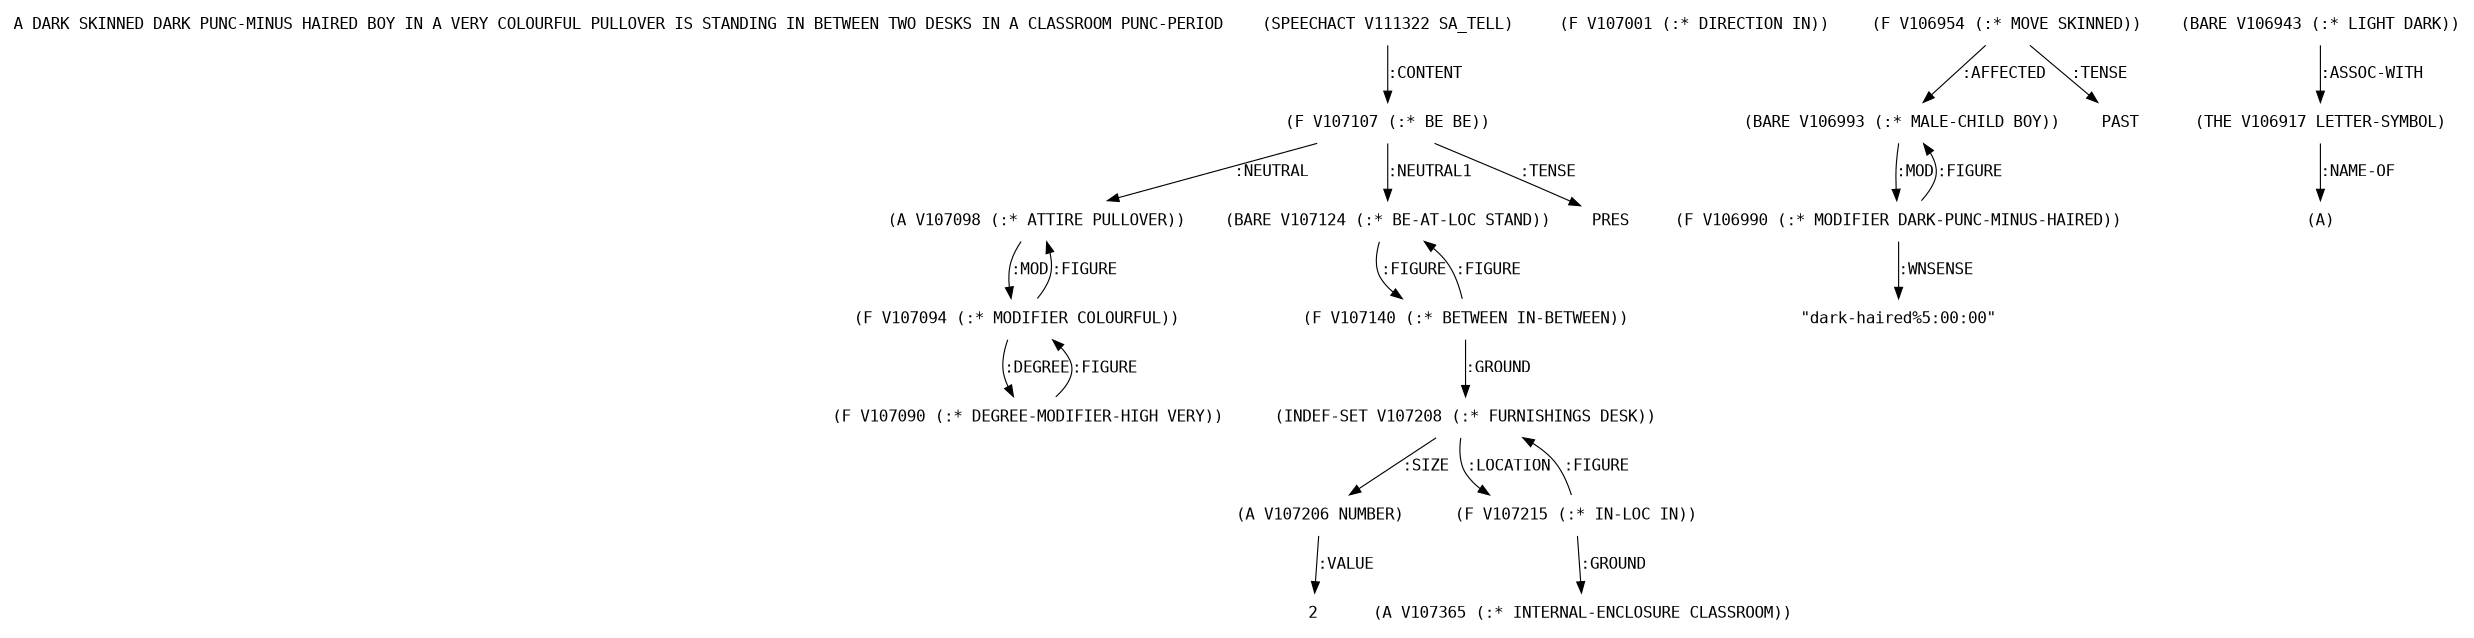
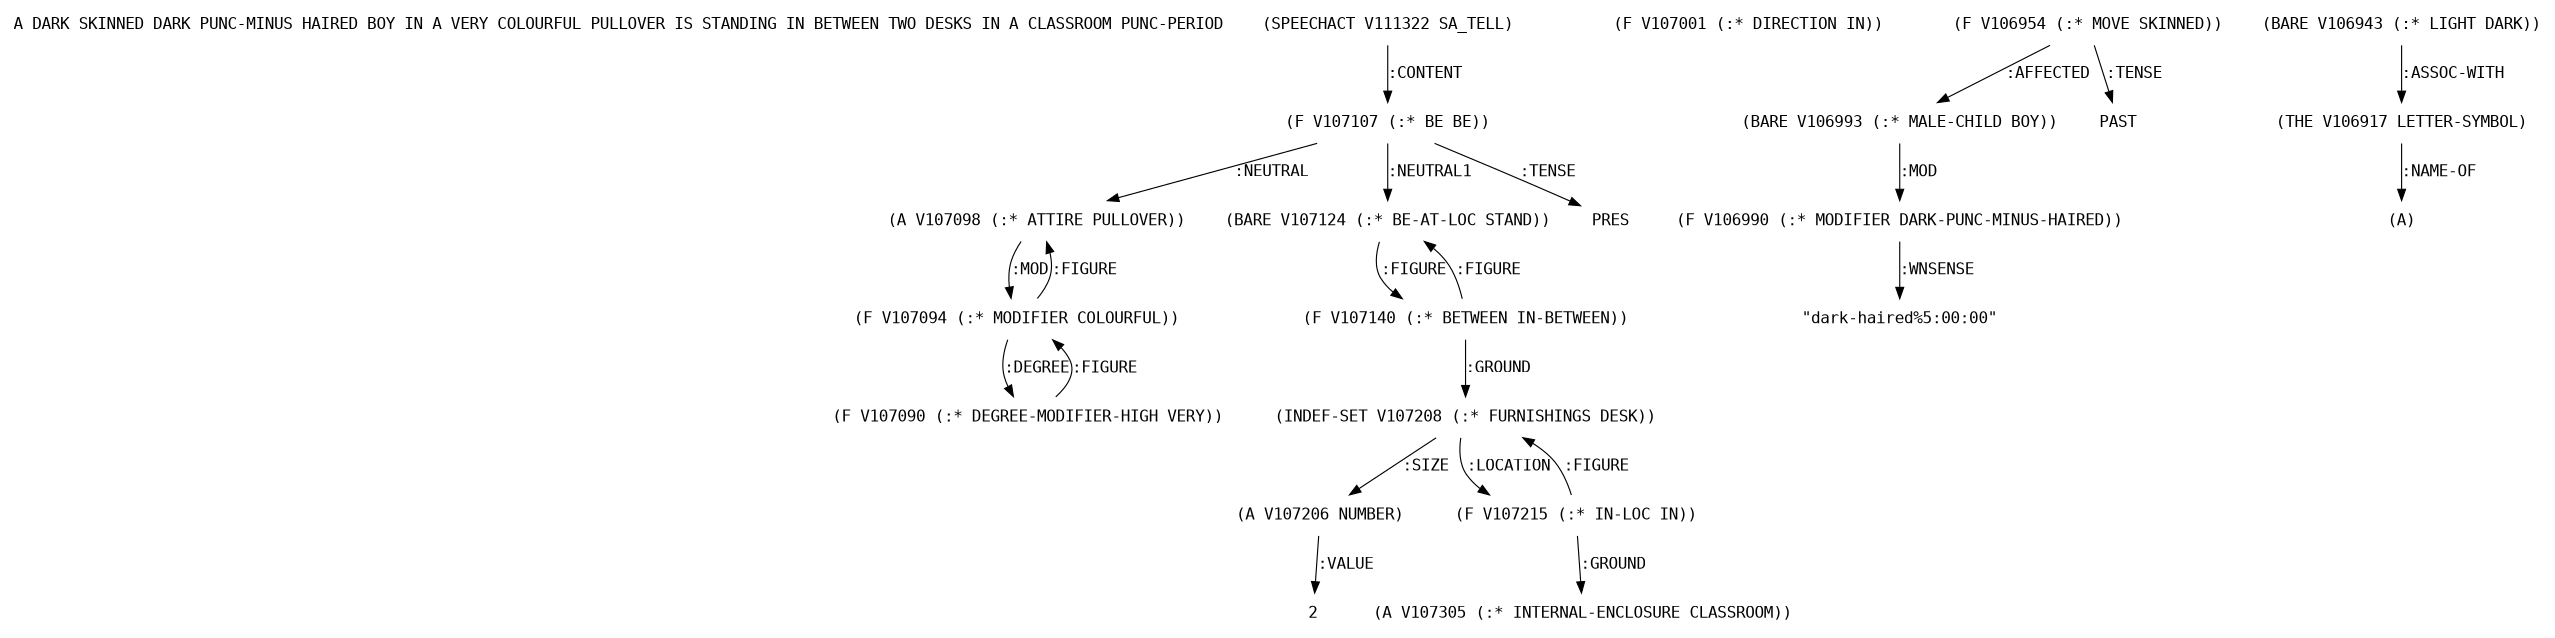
edge "(F V106990 (:* MODIFIER DARK-PUNC-MINUS-HAIRED))" -> "(BARE V106993 (:* MALE-CHILD BOY))": removed, label ":FIGURE"
node "(A V107365 (:* INTERNAL-ENCLOSURE CLASSROOM))": label "(A V107365 (:* INTERNAL-ENCLOSURE CLASSROOM))" -> "(A V107305 (:* INTERNAL-ENCLOSURE CLASSROOM))"
